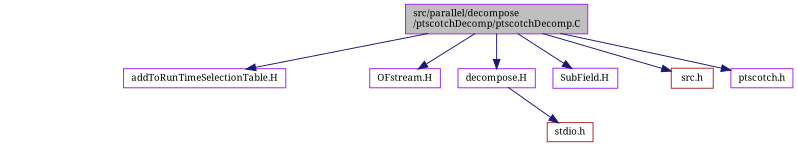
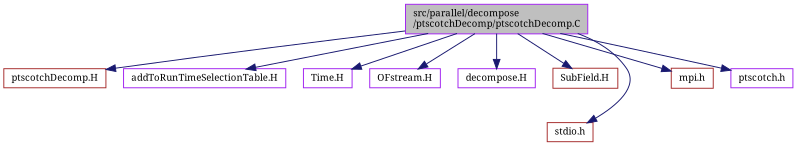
node "ptscotchDecomp.H": added
node "Time.H": added
node "SubField.H": color purple -> brown
node "src.h": label "src.h" -> "mpi.h"
edge "decompose.H" -> "stdio.h": now "src/parallel/decompose /ptscotchDecomp/ptscotchDecomp.C" -> "stdio.h"
